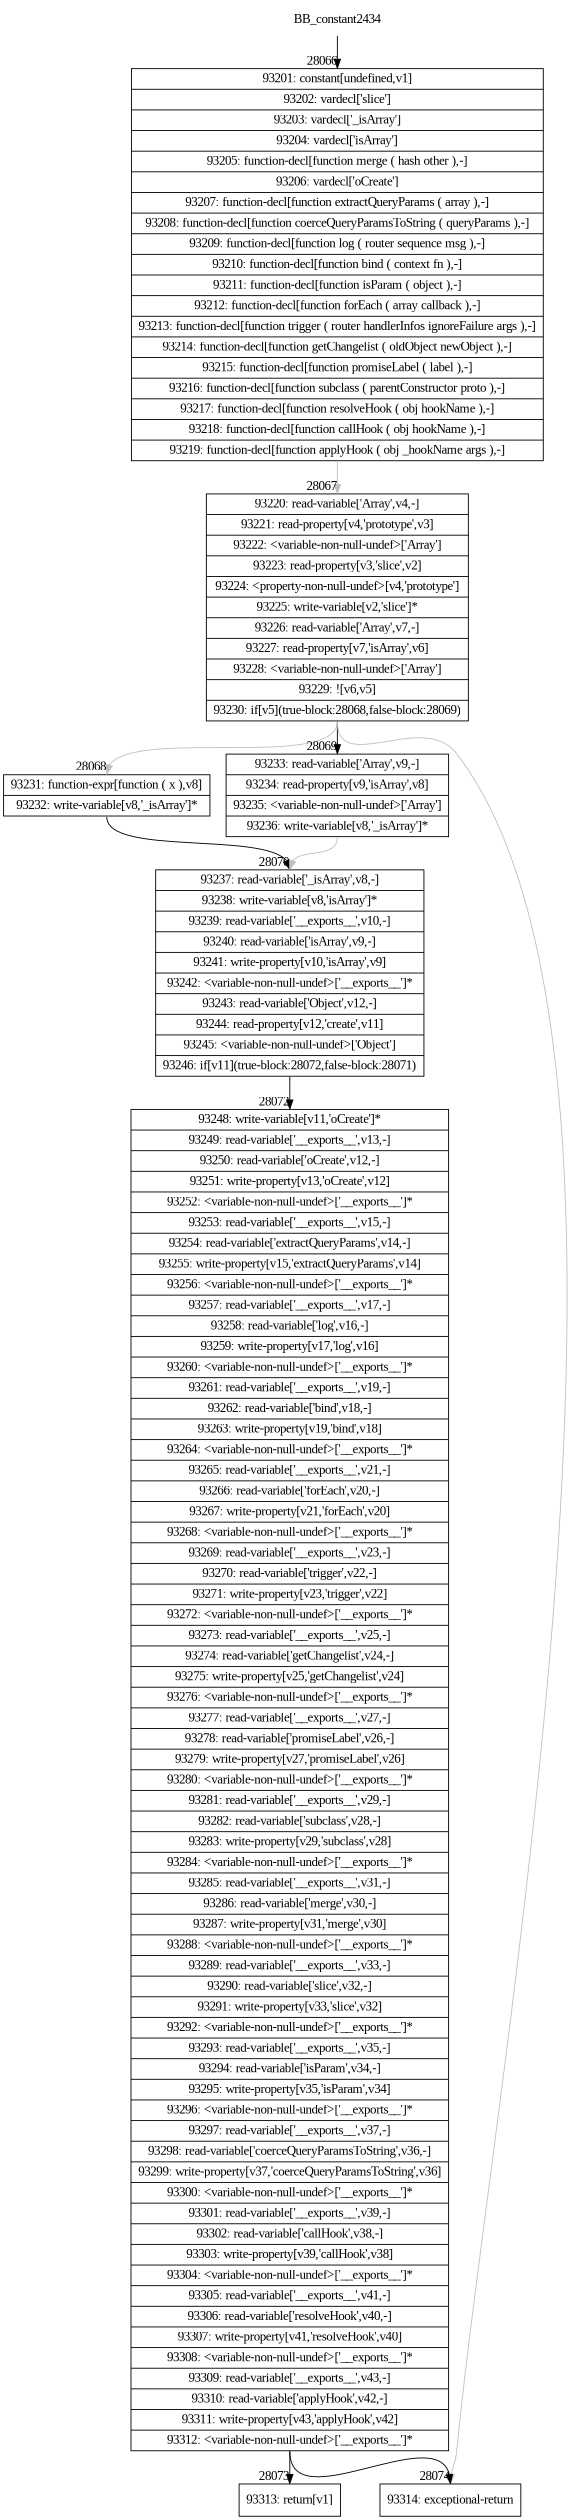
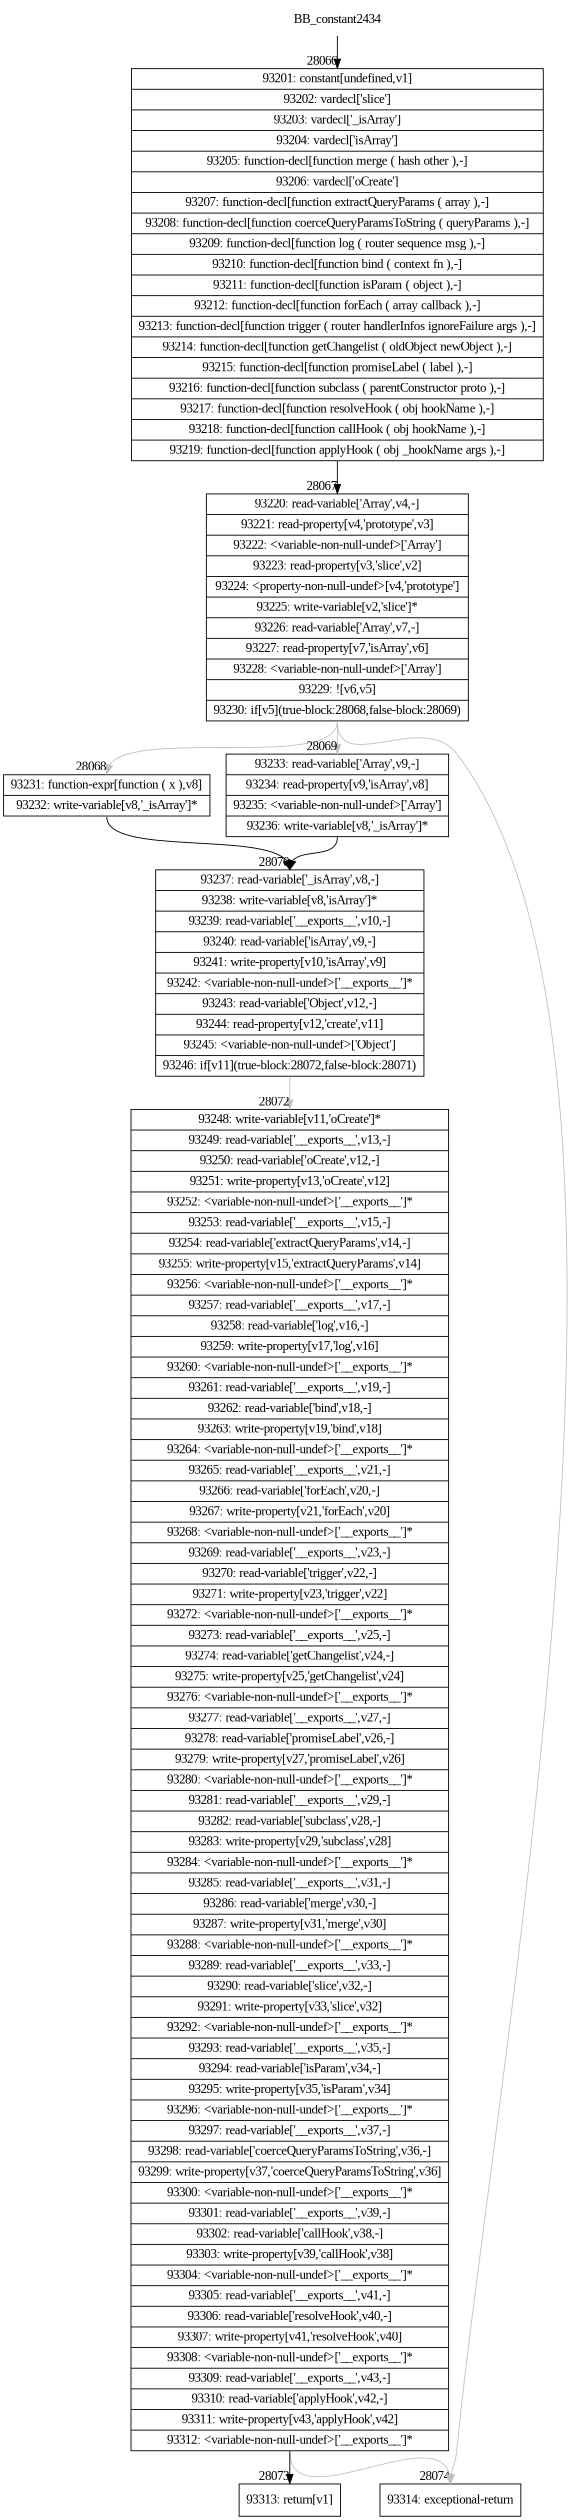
edge "93201: constant[undefined,v1]" -> "93220: read-variable['Array',v4,-]": color gray -> black
edge "93220: read-variable['Array',v4,-]" -> "93233: read-variable['Array',v9,-]": color black -> gray
edge "93233: read-variable['Array',v9,-]" -> "93237: read-variable['_isArray',v8,-]": color gray -> black
edge "93237: read-variable['_isArray',v8,-]" -> "93248: write-variable[v11,'oCreate']*": color black -> gray
edge "93248: write-variable[v11,'oCreate']*" -> "93314: exceptional-return": color black -> gray
